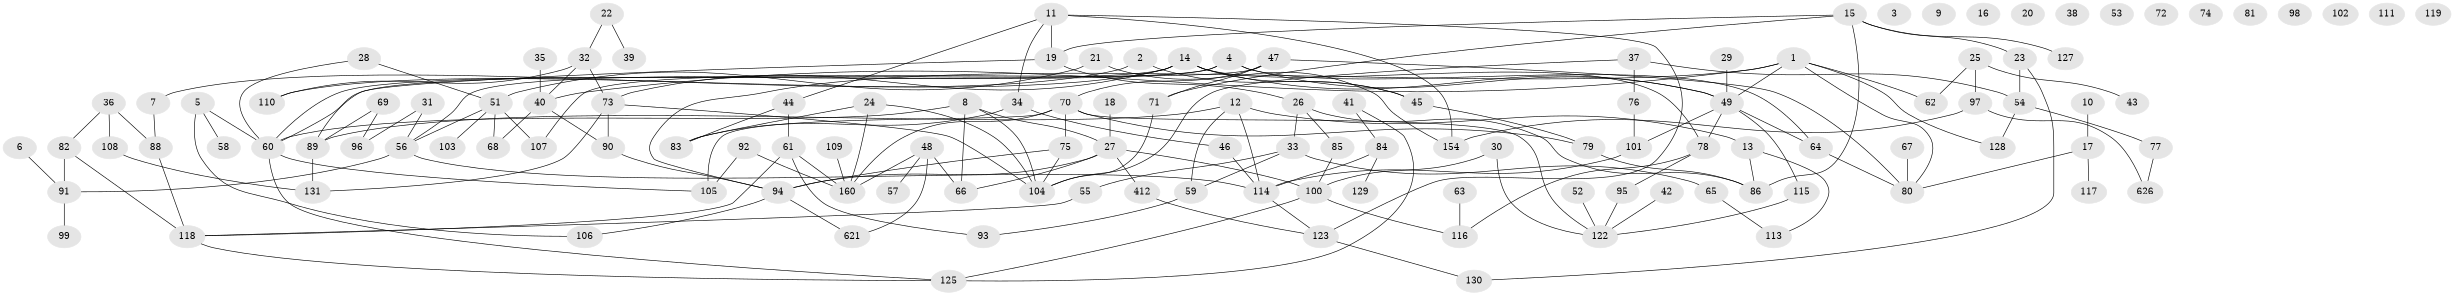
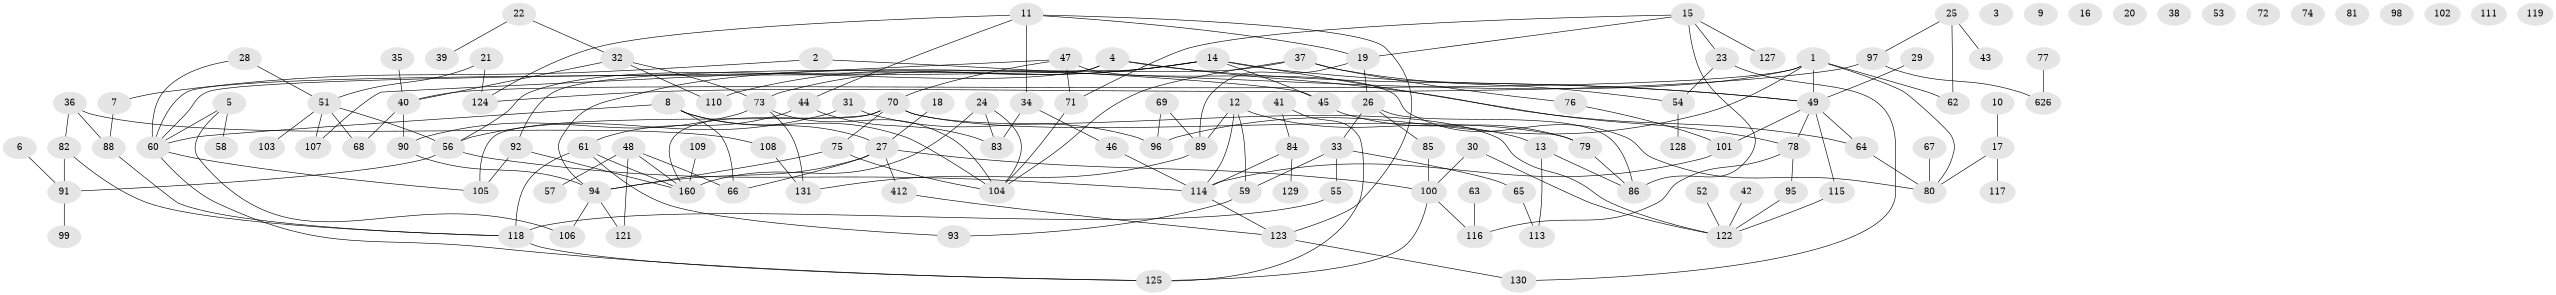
edge "37" -- "92": added
edge "1" -- "128": now "1" -- "96"
edge "54" -- "77": removed
node "154": label "154" -> "124"
node "621": label "621" -> "121"
